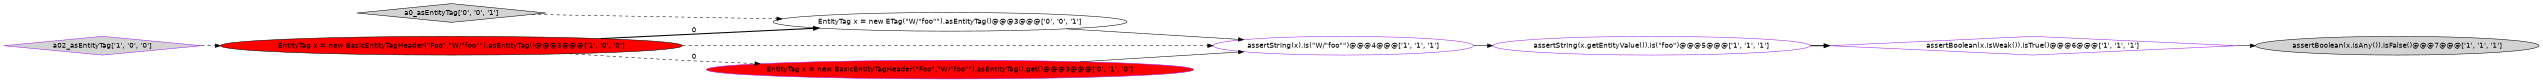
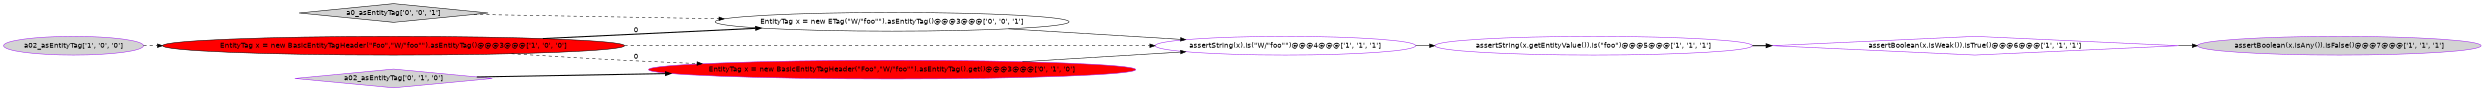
node "a02_asEntityTag['1', '0', '0']": shape diamond -> ellipse
node "assertBoolean(x.isAny()).isFalse()@@@7@@@['1', '1', '1']": color black -> purple
node "a02_asEntityTag['0', '1', '0']": added
